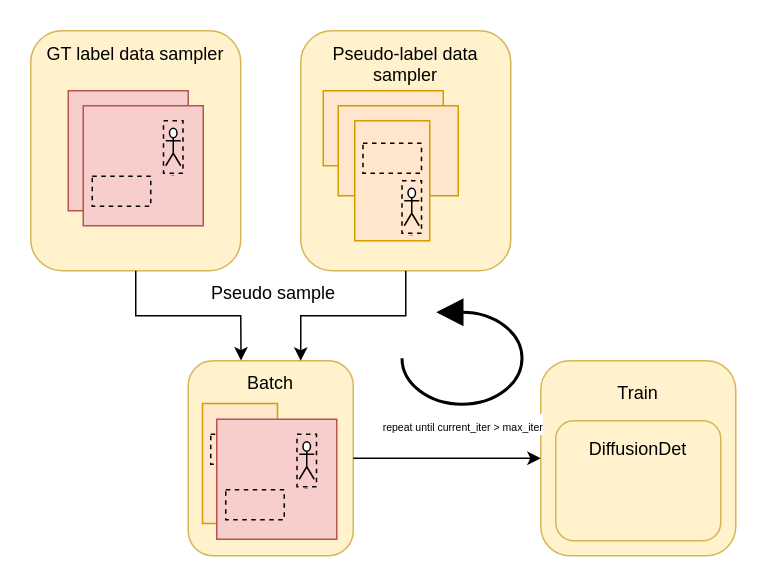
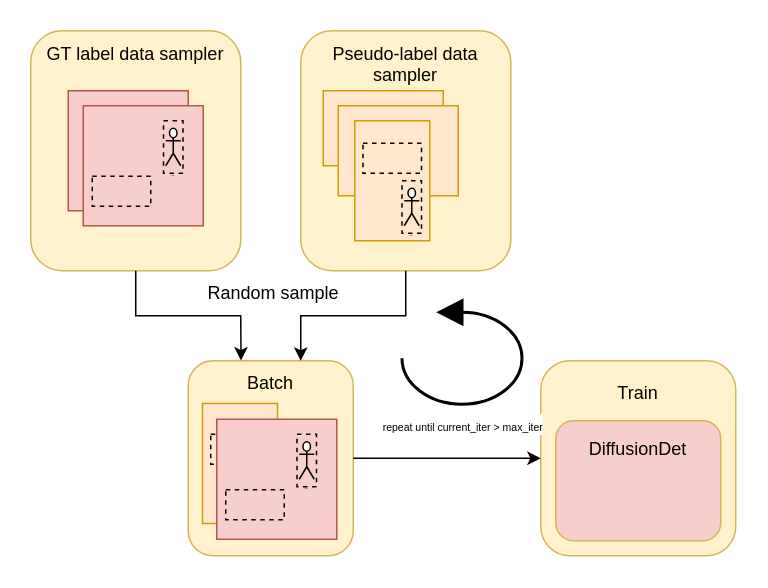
node "Pseudo sample": label "Pseudo sample" -> "Random sample"
node "DiffusionDet": fillcolor #fff2cc -> #f8cecc
